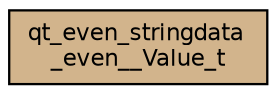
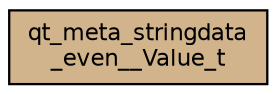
node "qt_even_stringdata _even__Value_t": label "qt_even_stringdata _even__Value_t" -> "qt_meta_stringdata _even__Value_t"
